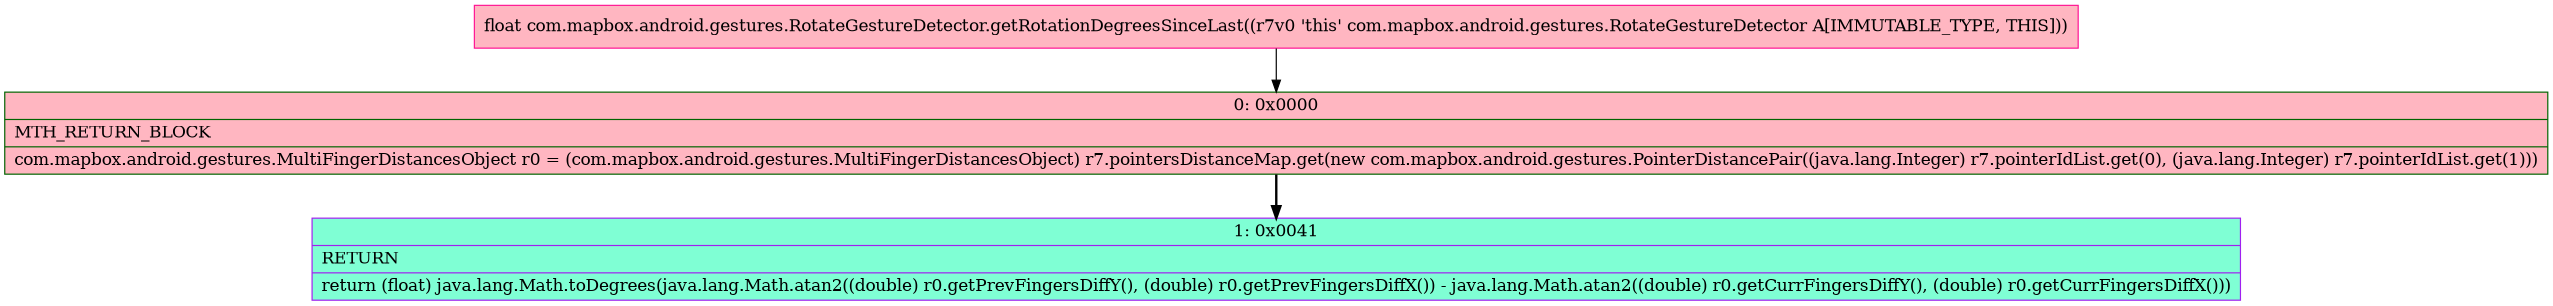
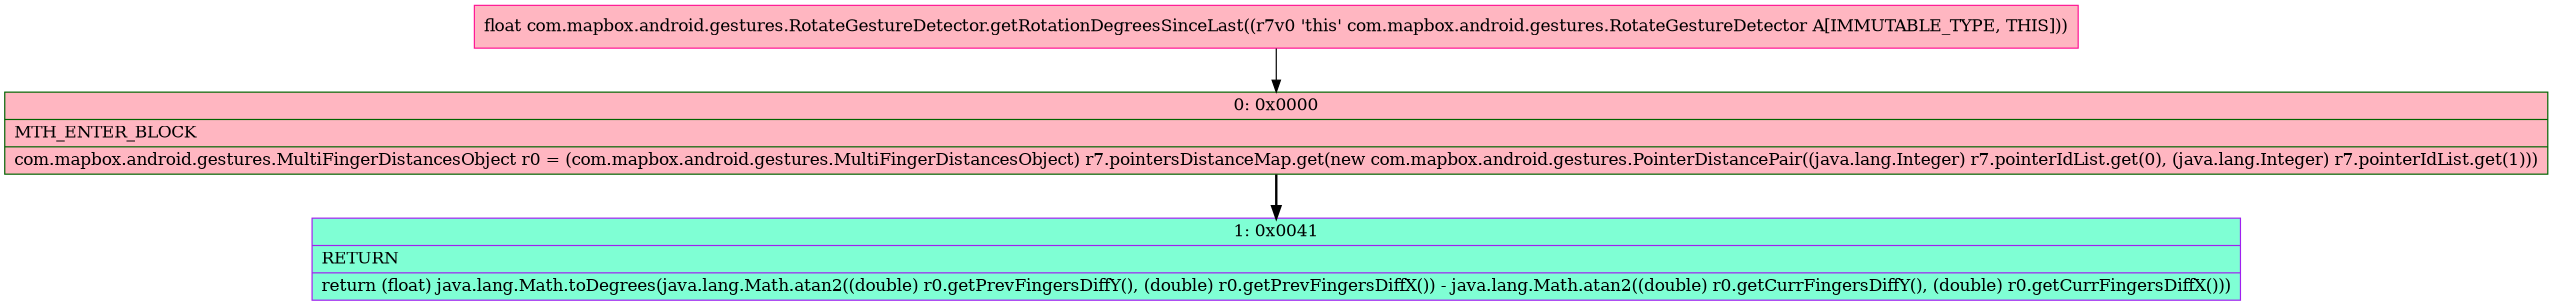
node "0: 0x0000": text "MTH_RETURN_BLOCK" -> "MTH_ENTER_BLOCK"
